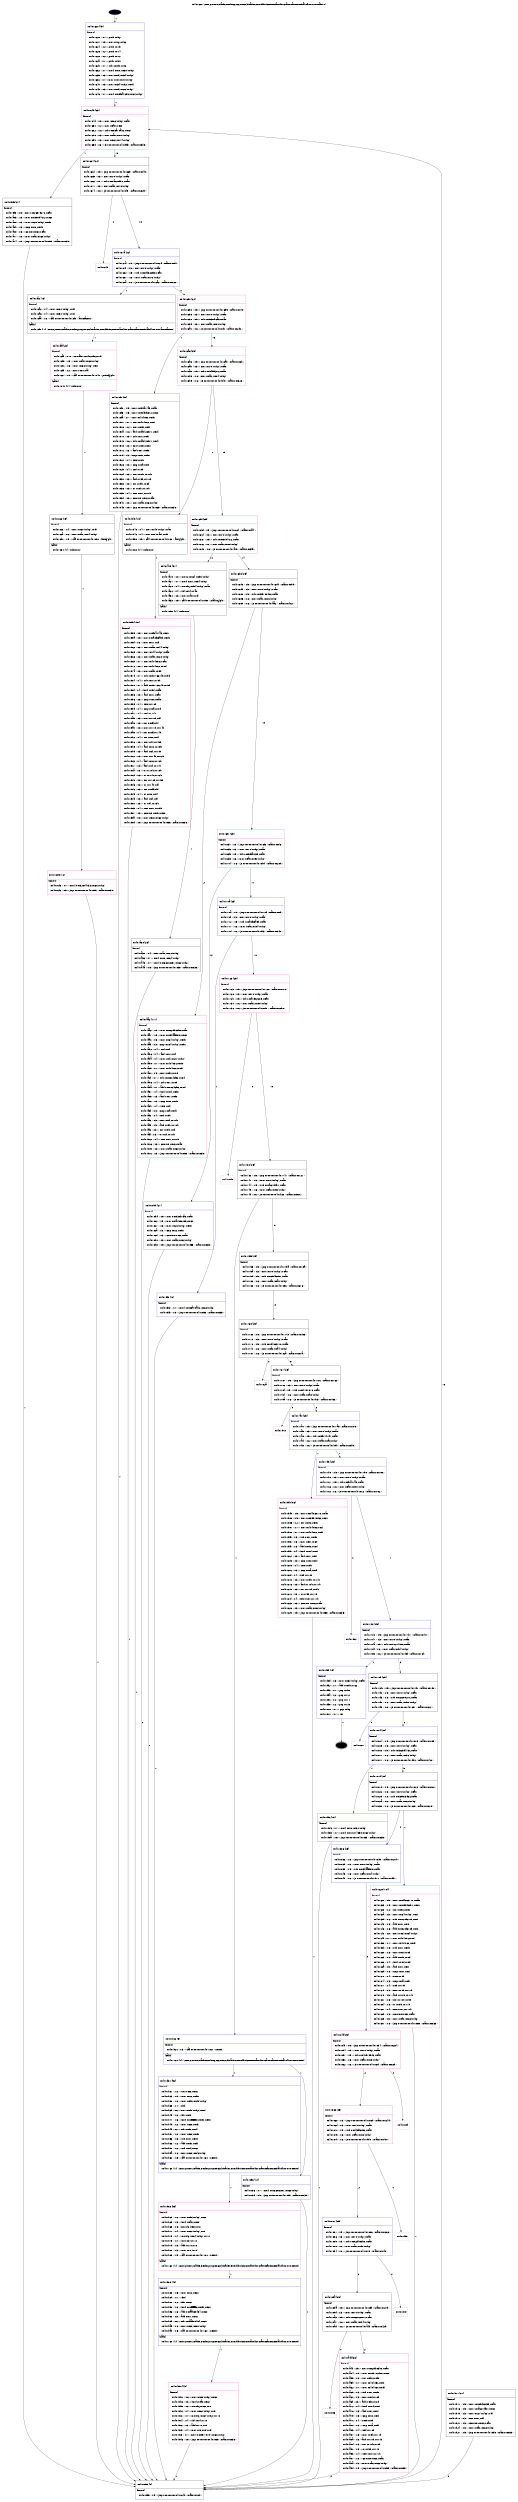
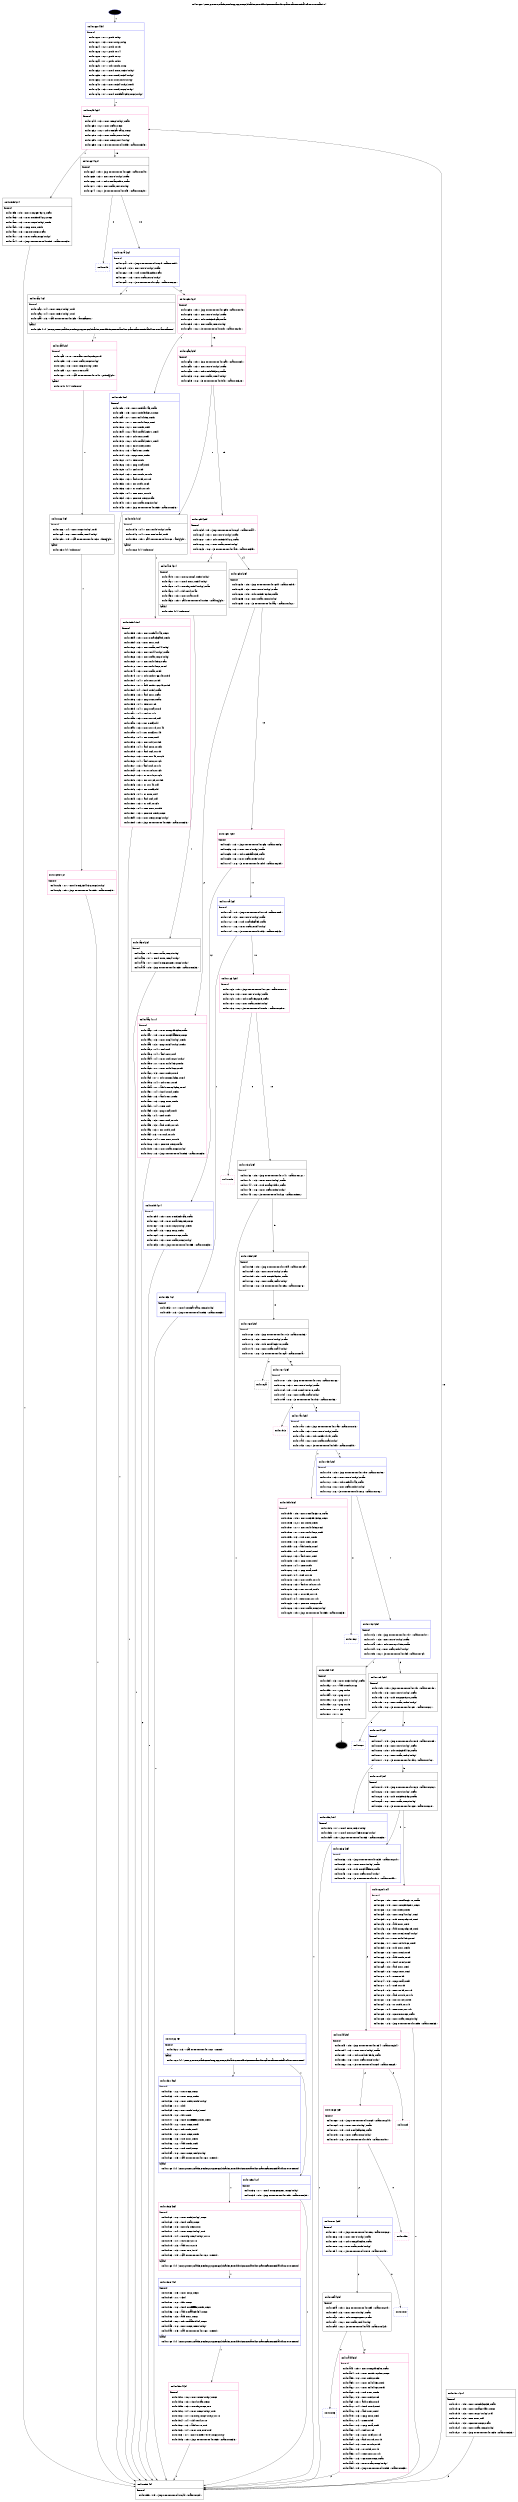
edge "0x4016bf [25]" -> "0x401a19 [31]": label " 10" -> " 1"
node "0x401def [19]": color blue -> black
